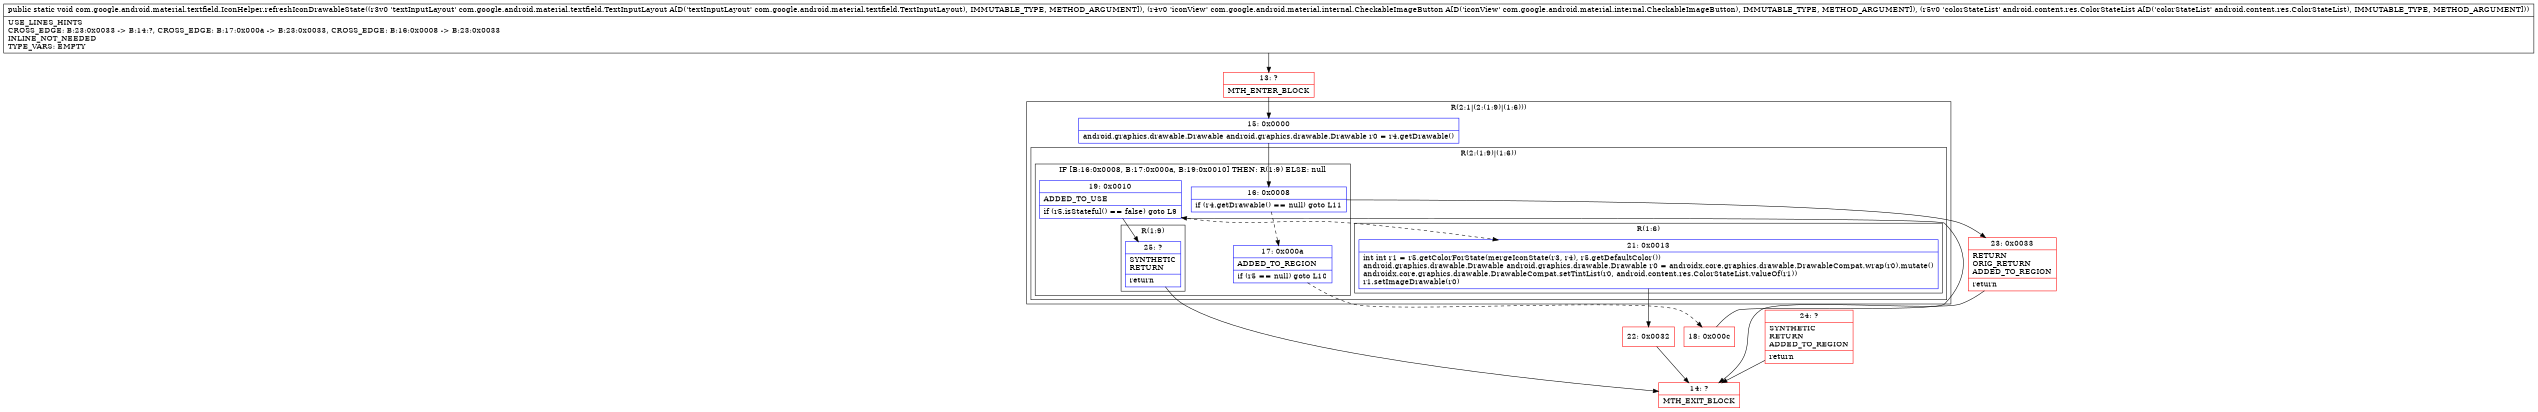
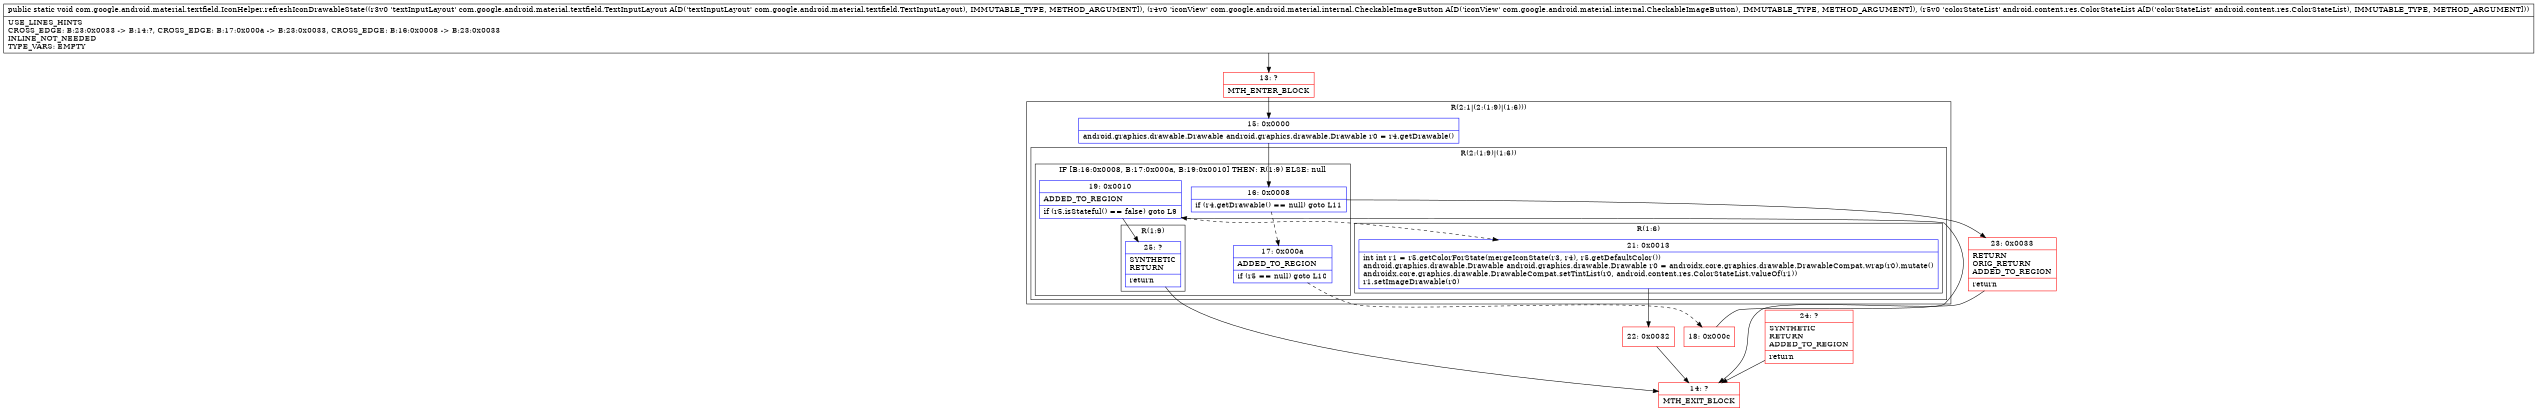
node "19: 0x0010": text "ADDED_TO_USE" -> "ADDED_TO_REGION"
